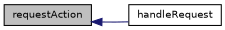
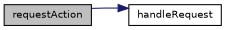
edge "handleRequest" -> "requestAction": reversed
